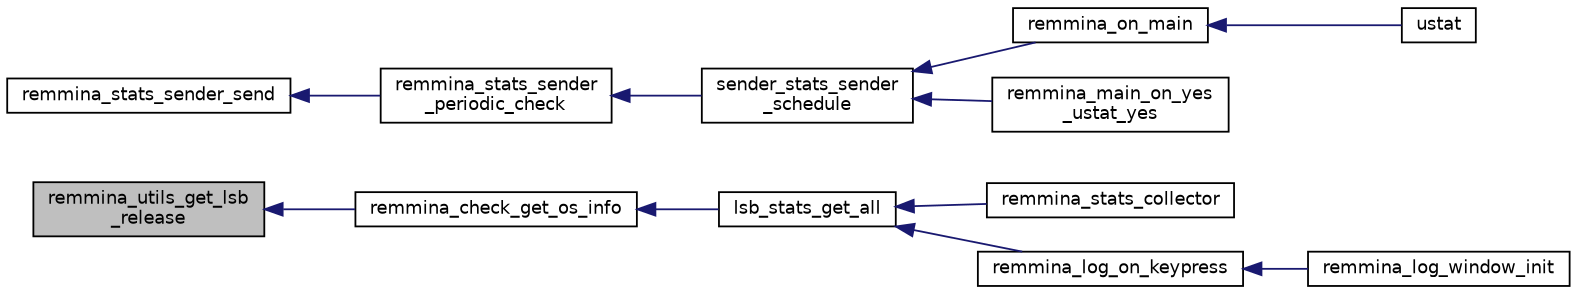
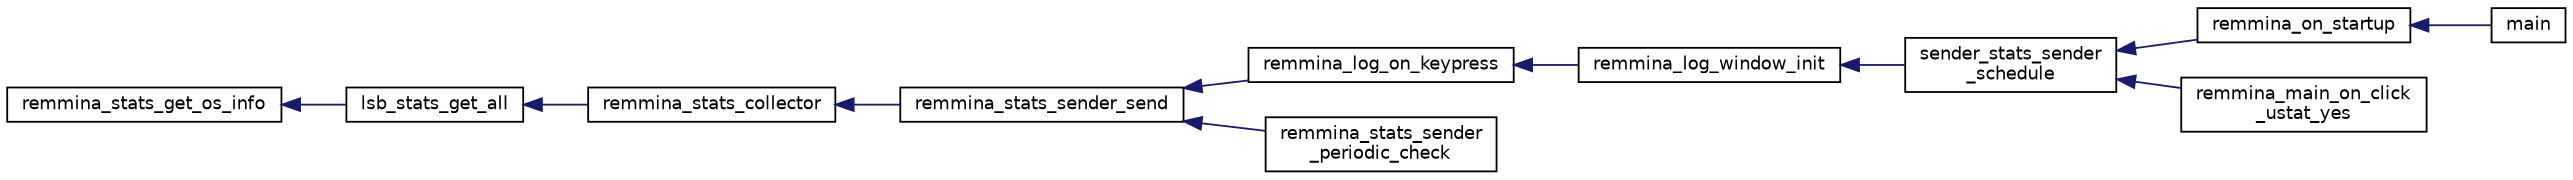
node "remmina_on_main": label "remmina_on_main" -> "remmina_on_startup"
node "ustat": label "ustat" -> "main"
edge "sender_stats_sender _schedule" -> "remmina_stats_sender _periodic_check": now "sender_stats_sender _schedule" -> "remmina_log_window_init"
edge "remmina_stats_sender_send" -> "remmina_stats_collector": added
node "remmina_main_on_yes _ustat_yes": label "remmina_main_on_yes _ustat_yes" -> "remmina_main_on_click _ustat_yes"
node "remmina_utils_get_lsb _release": removed
node "remmina_check_get_os_info": label "remmina_check_get_os_info" -> "remmina_stats_get_os_info"
edge "remmina_log_on_keypress" -> "lsb_stats_get_all": now "remmina_log_on_keypress" -> "remmina_stats_sender_send"
